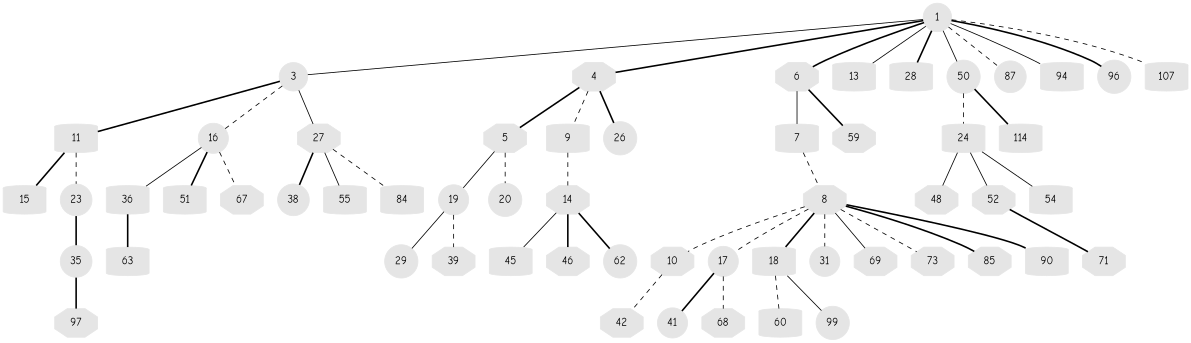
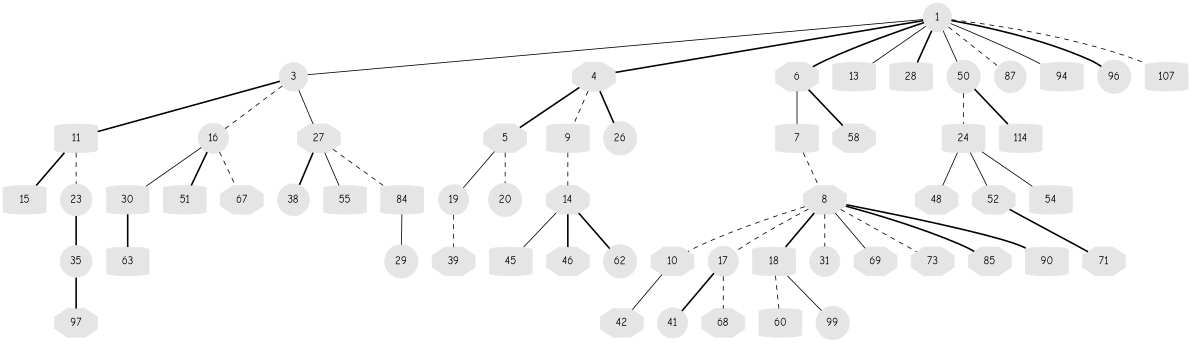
node "59": label "59" -> "58"
node "36": label "36" -> "30"
edge "19" -- "29": now "84" -- "29"
edge "10" -- "42": style dashed -> solid
